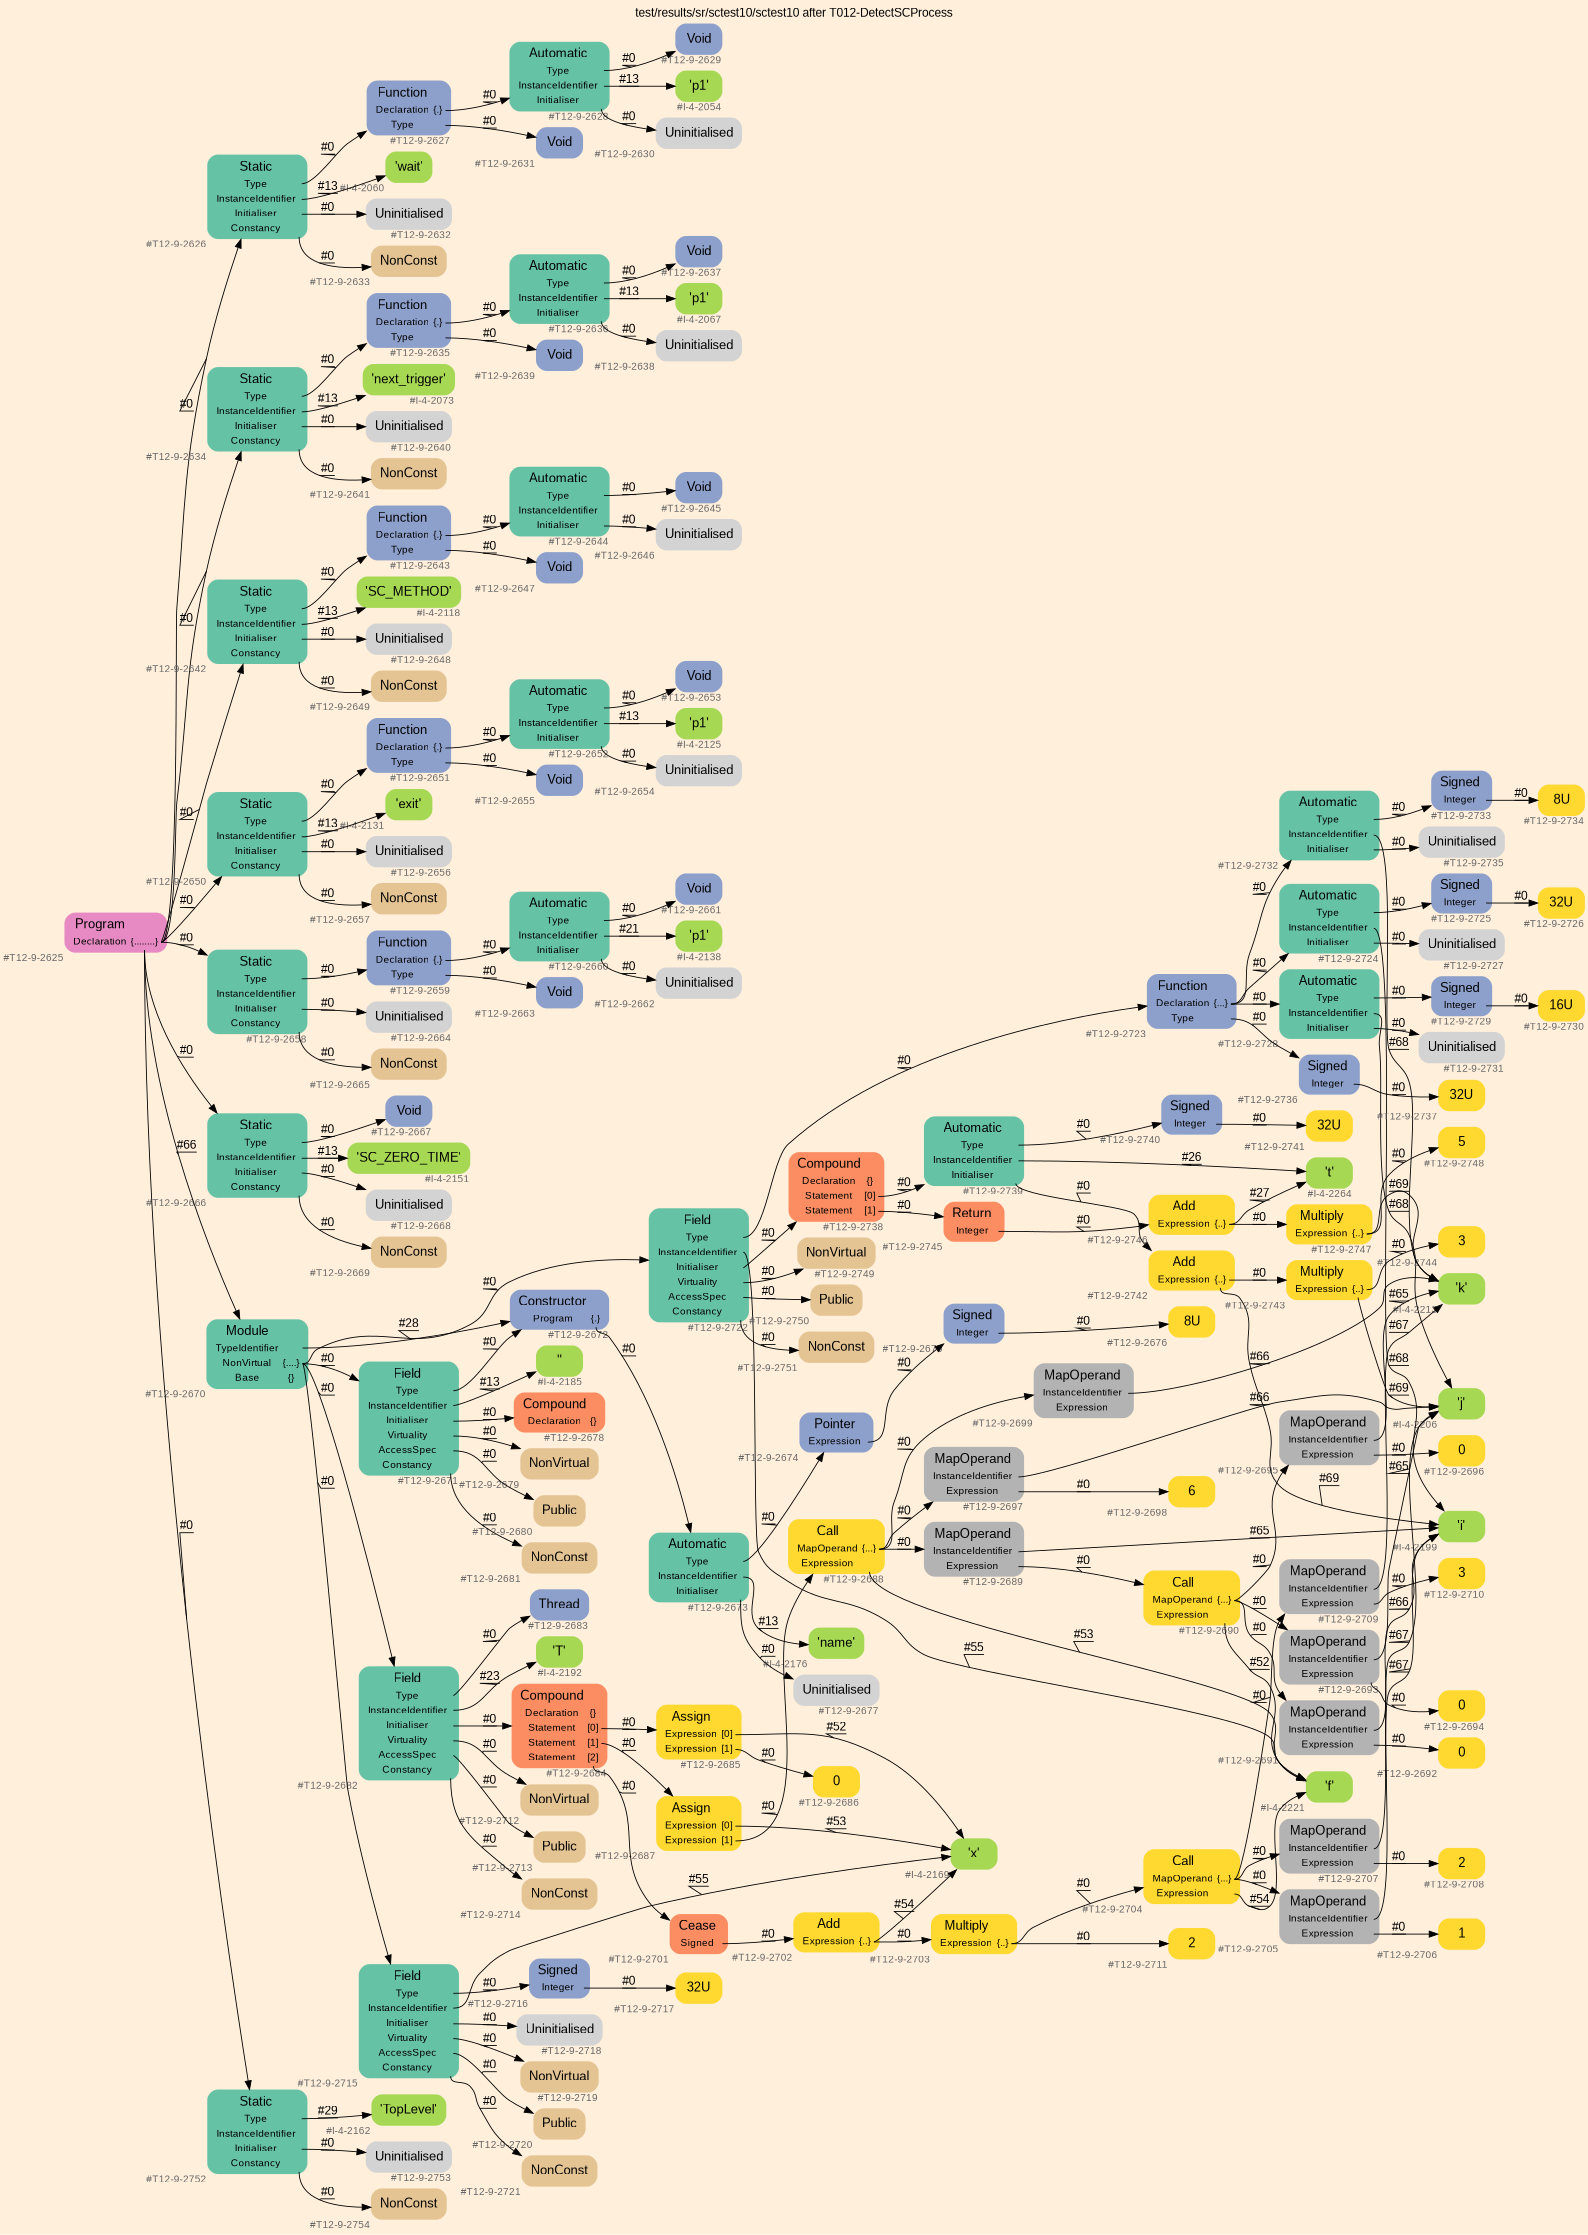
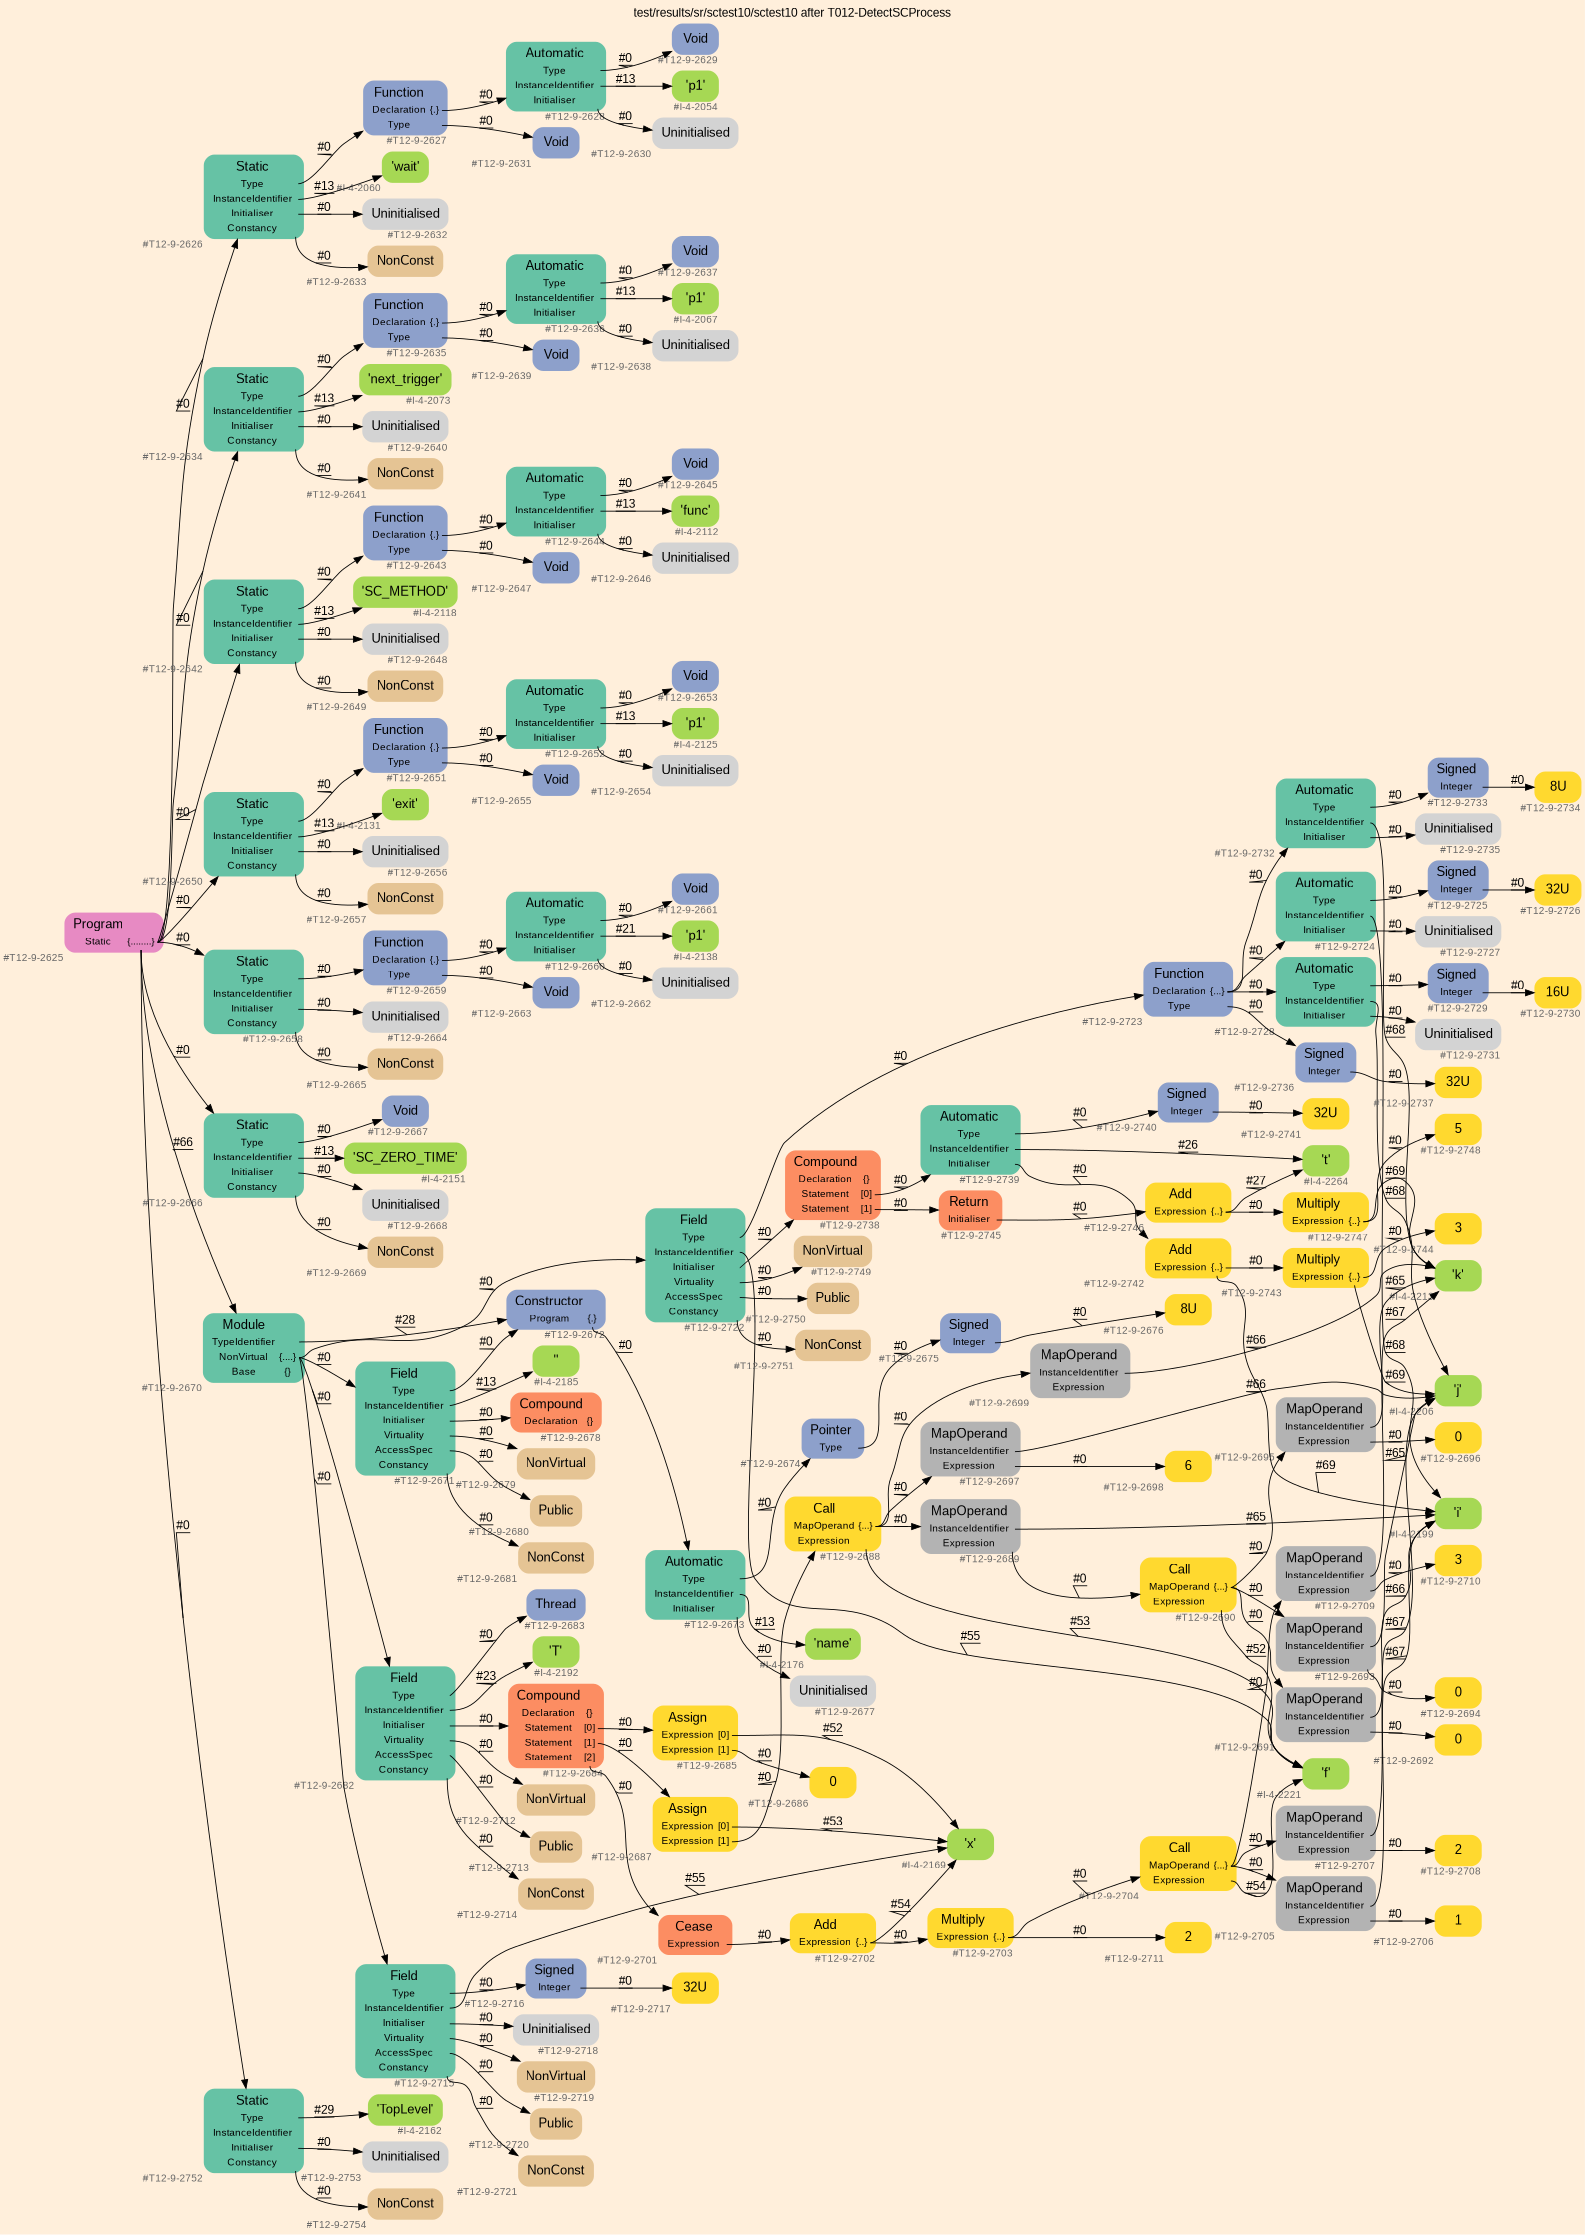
node "'func'": added
node "Program": text "Declaration" -> "Static"
node "Return": text "Integer" -> "Initialiser"
node "Pointer": text "Expression" -> "Type"
node "Cease": text "Signed" -> "Expression"
